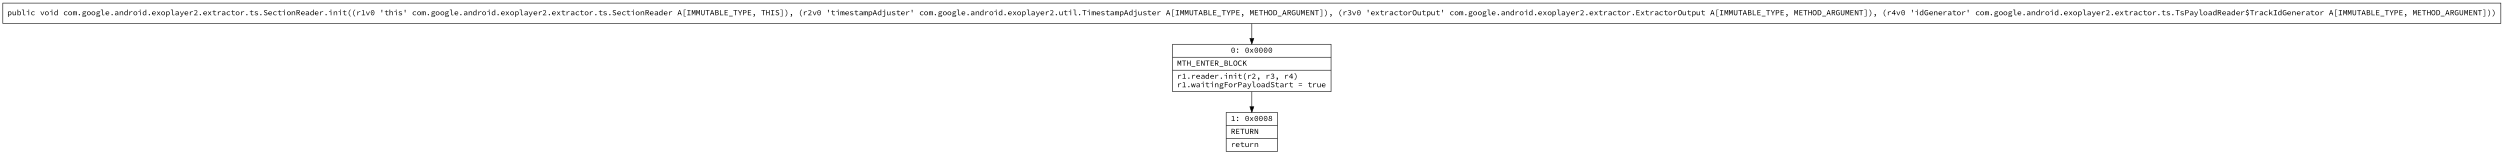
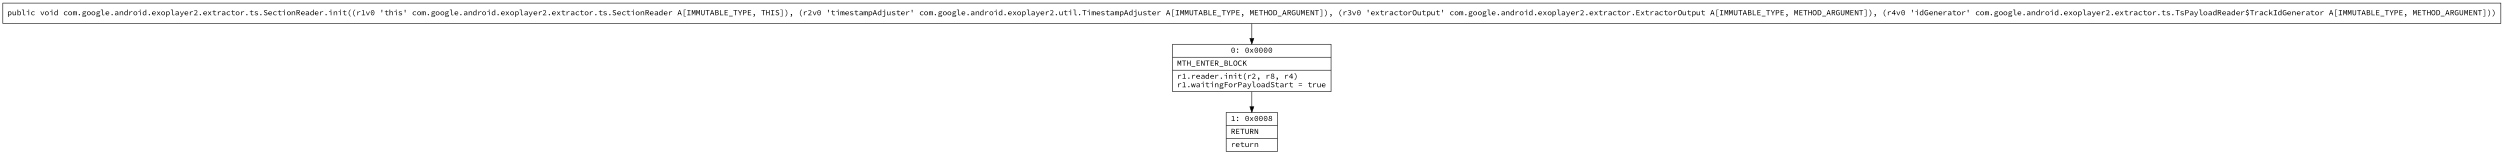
node "0: 0x0000": text "r1.reader.init(r2, r3, r4)" -> "r1.reader.init(r2, r8, r4)"
